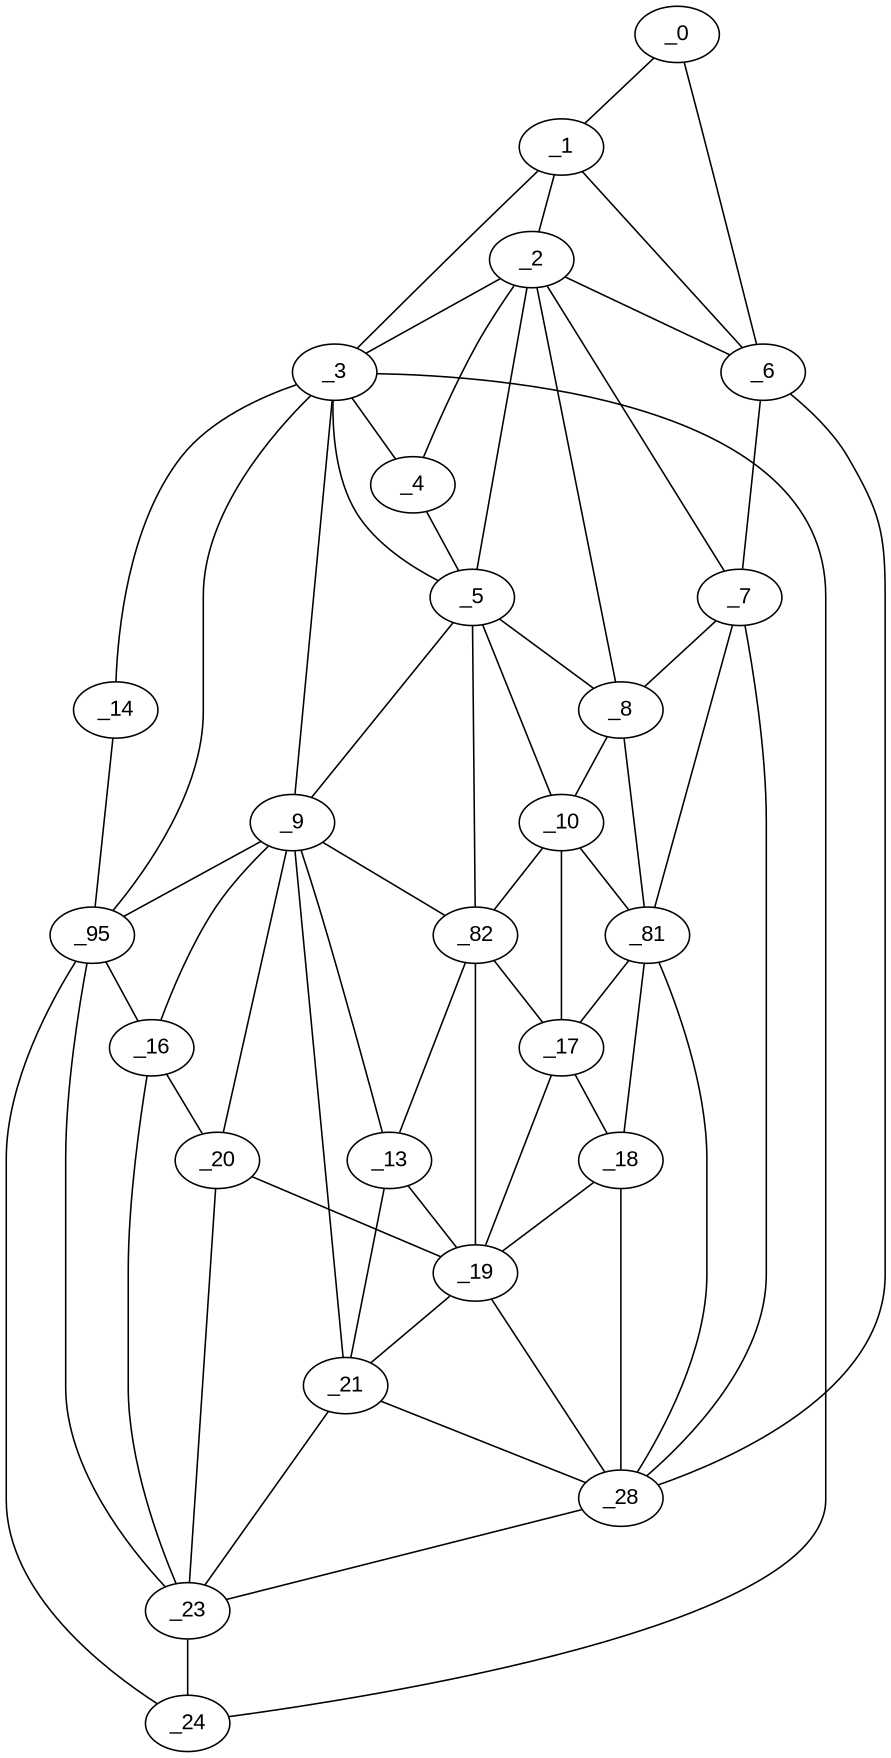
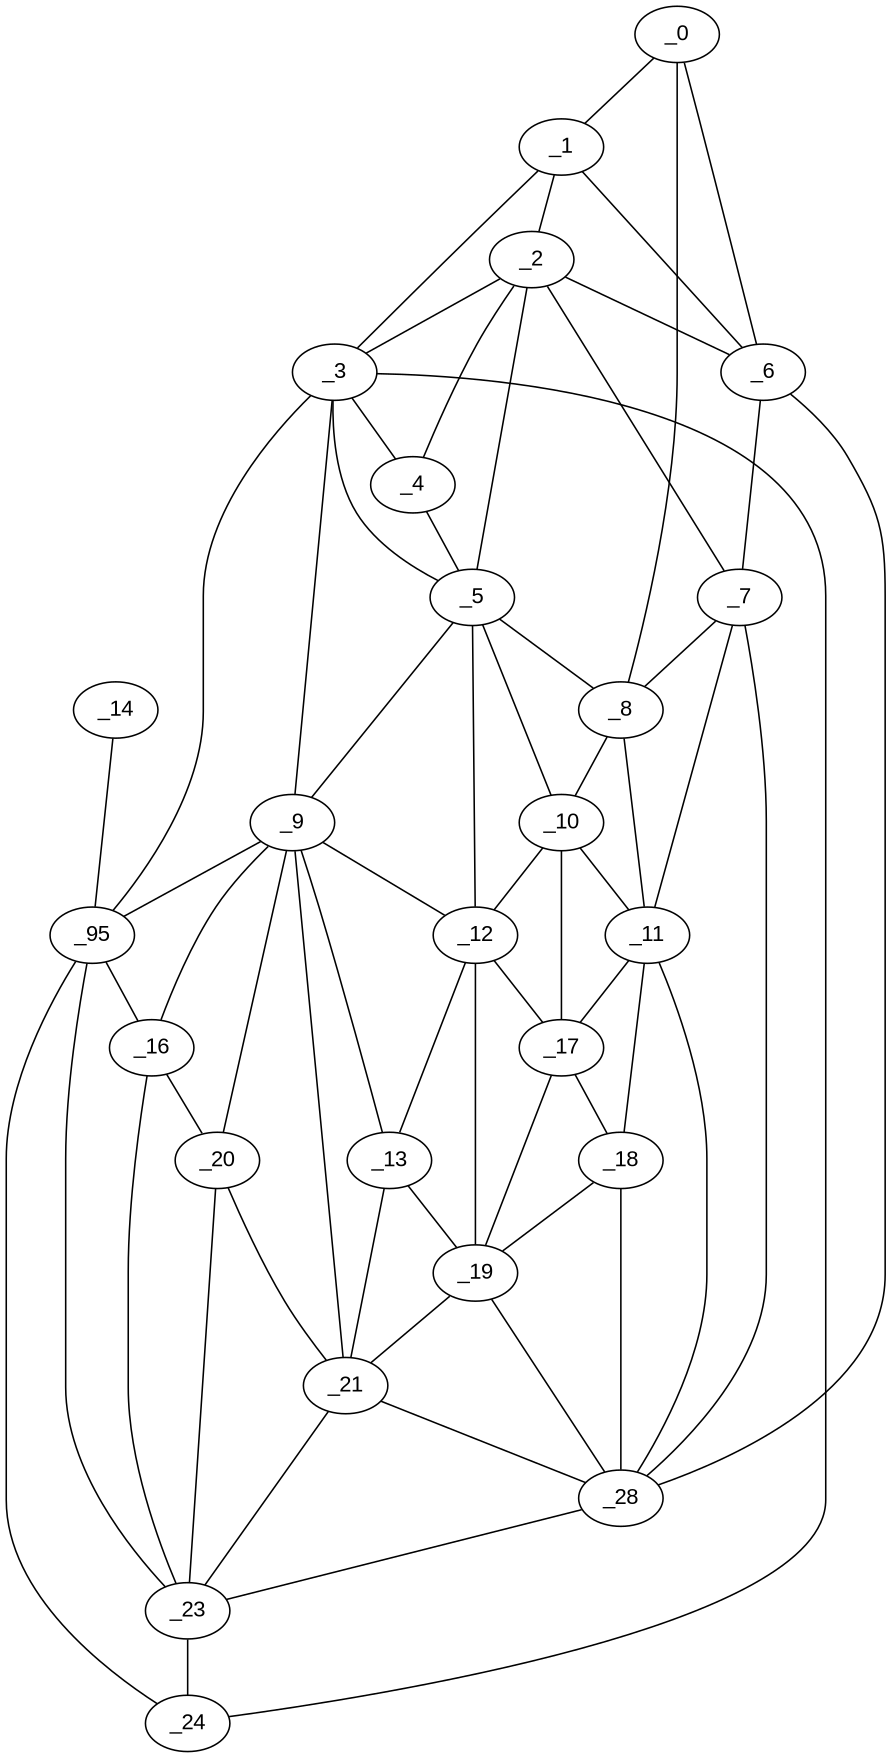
edge "_2" -- "_8": now "_0" -- "_8"
edge "_3" -- "_14": removed
node "_82": label "_82" -> "_12"
node "_81": label "_81" -> "_11"
edge "_20" -- "_19": now "_20" -- "_21"
